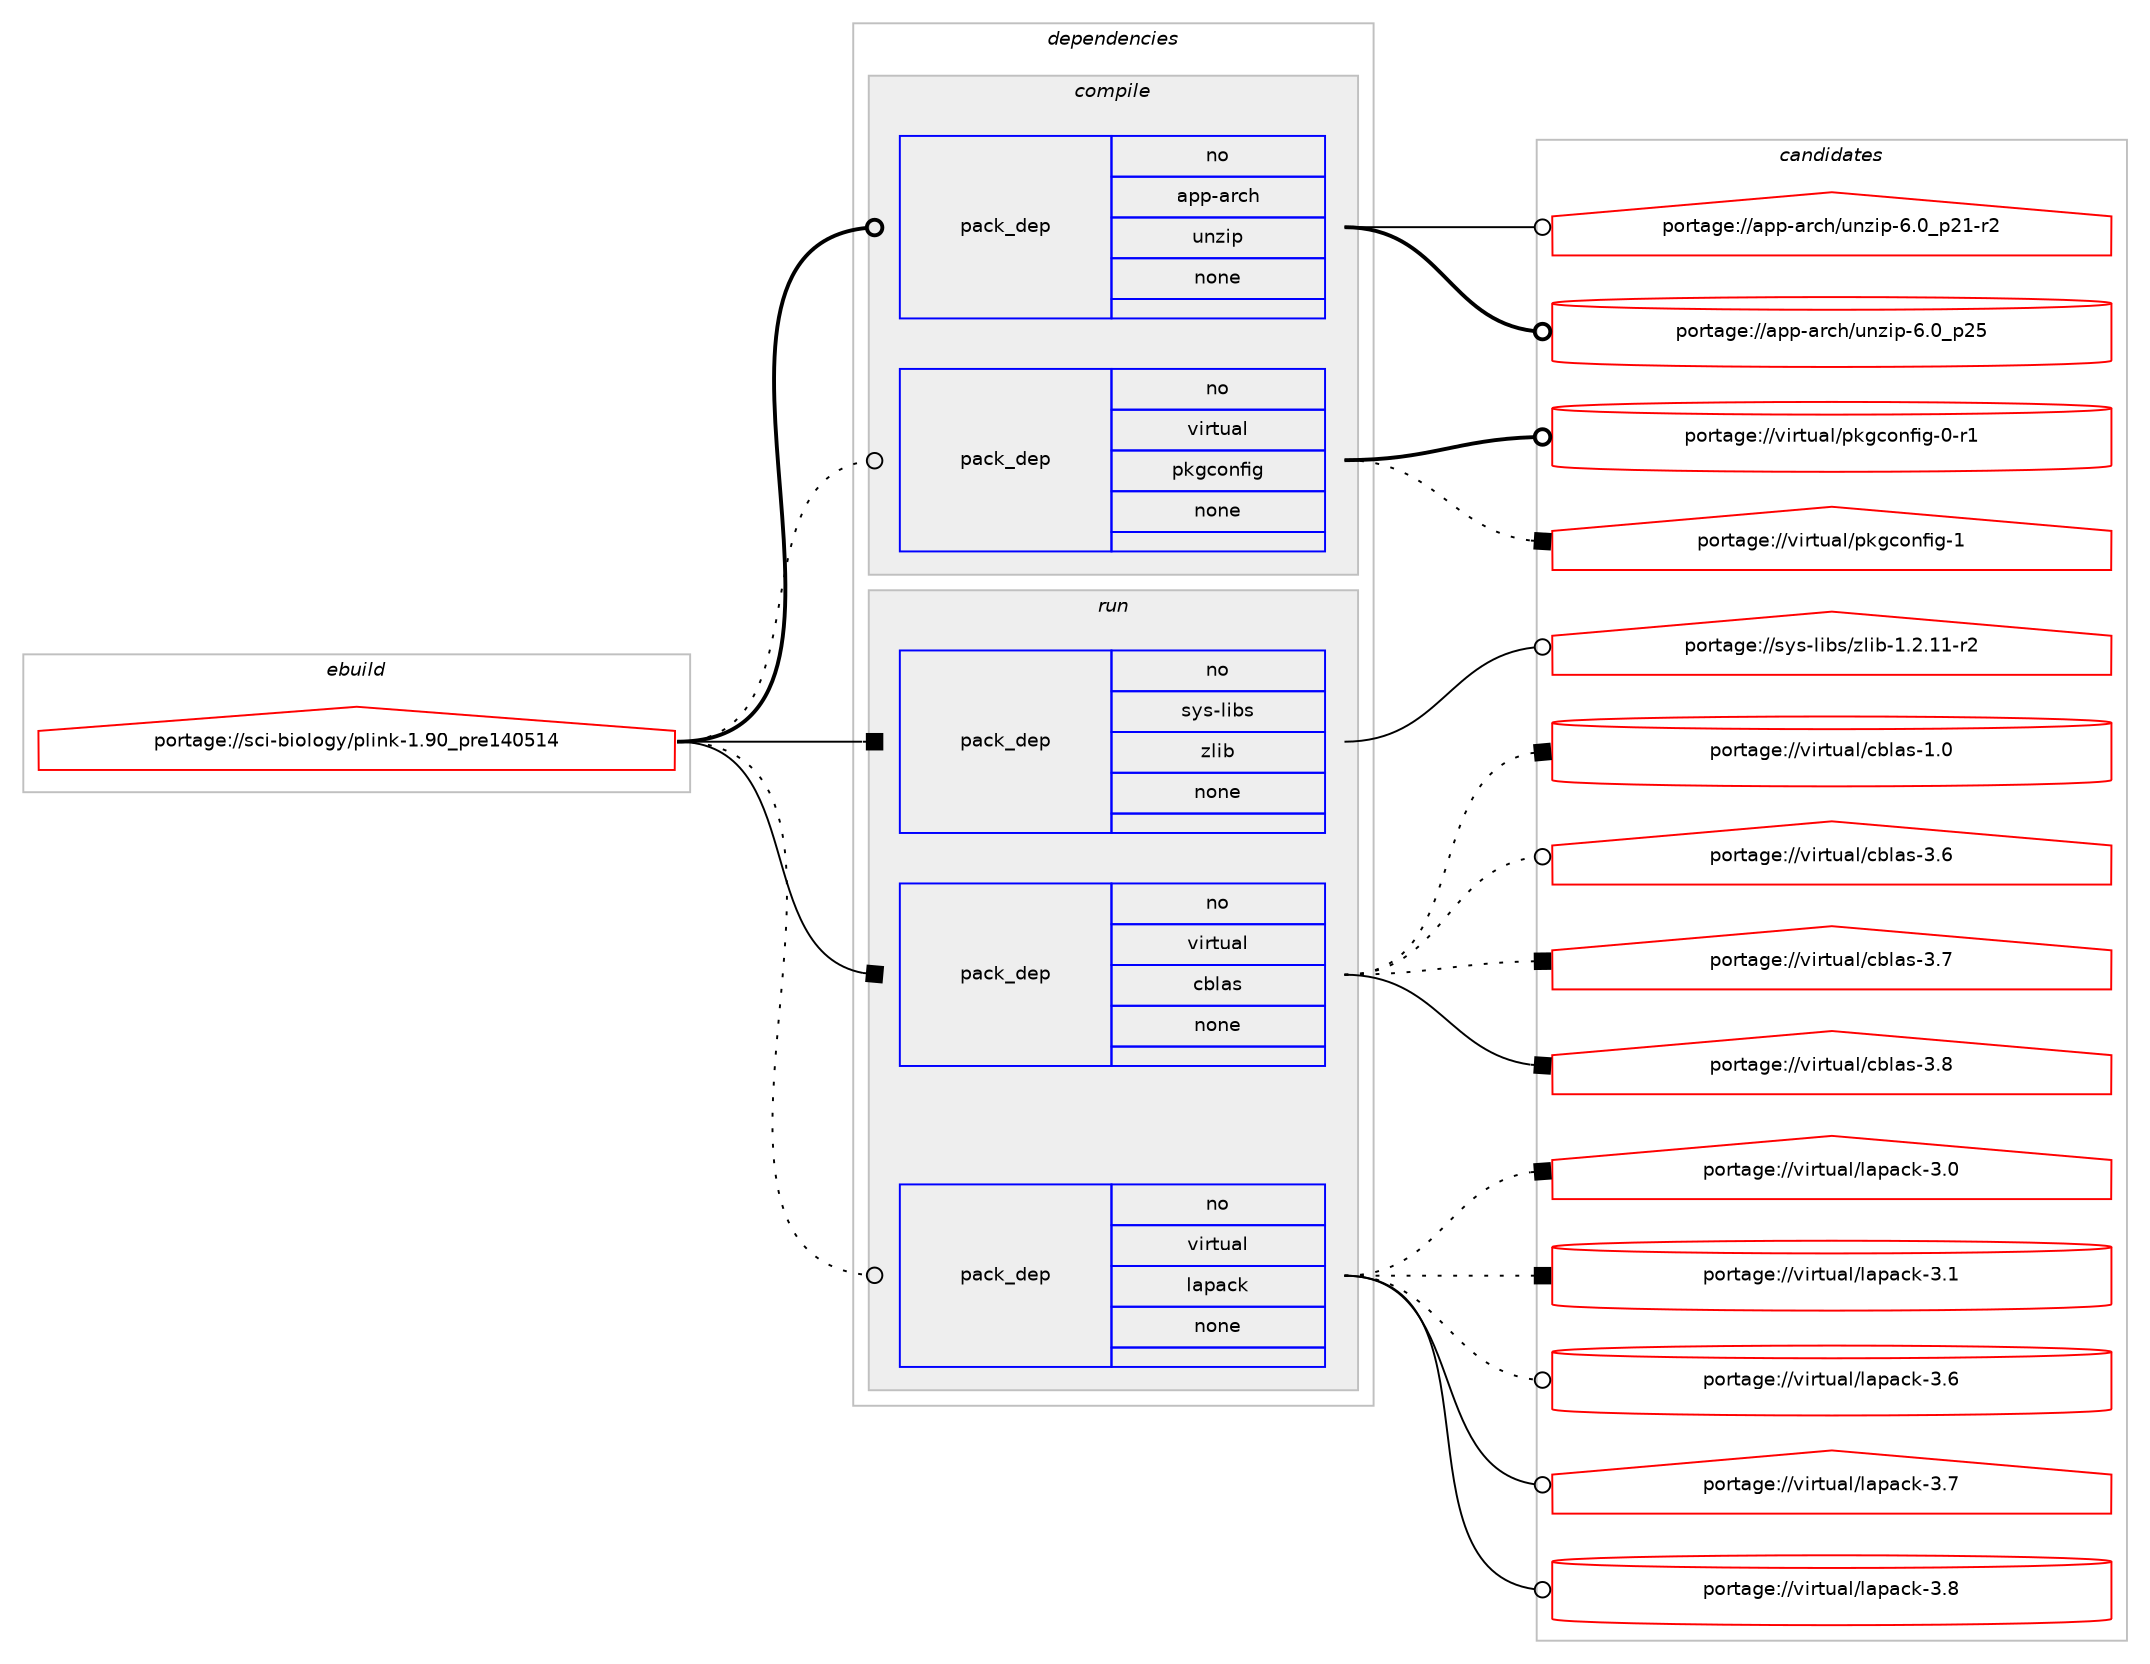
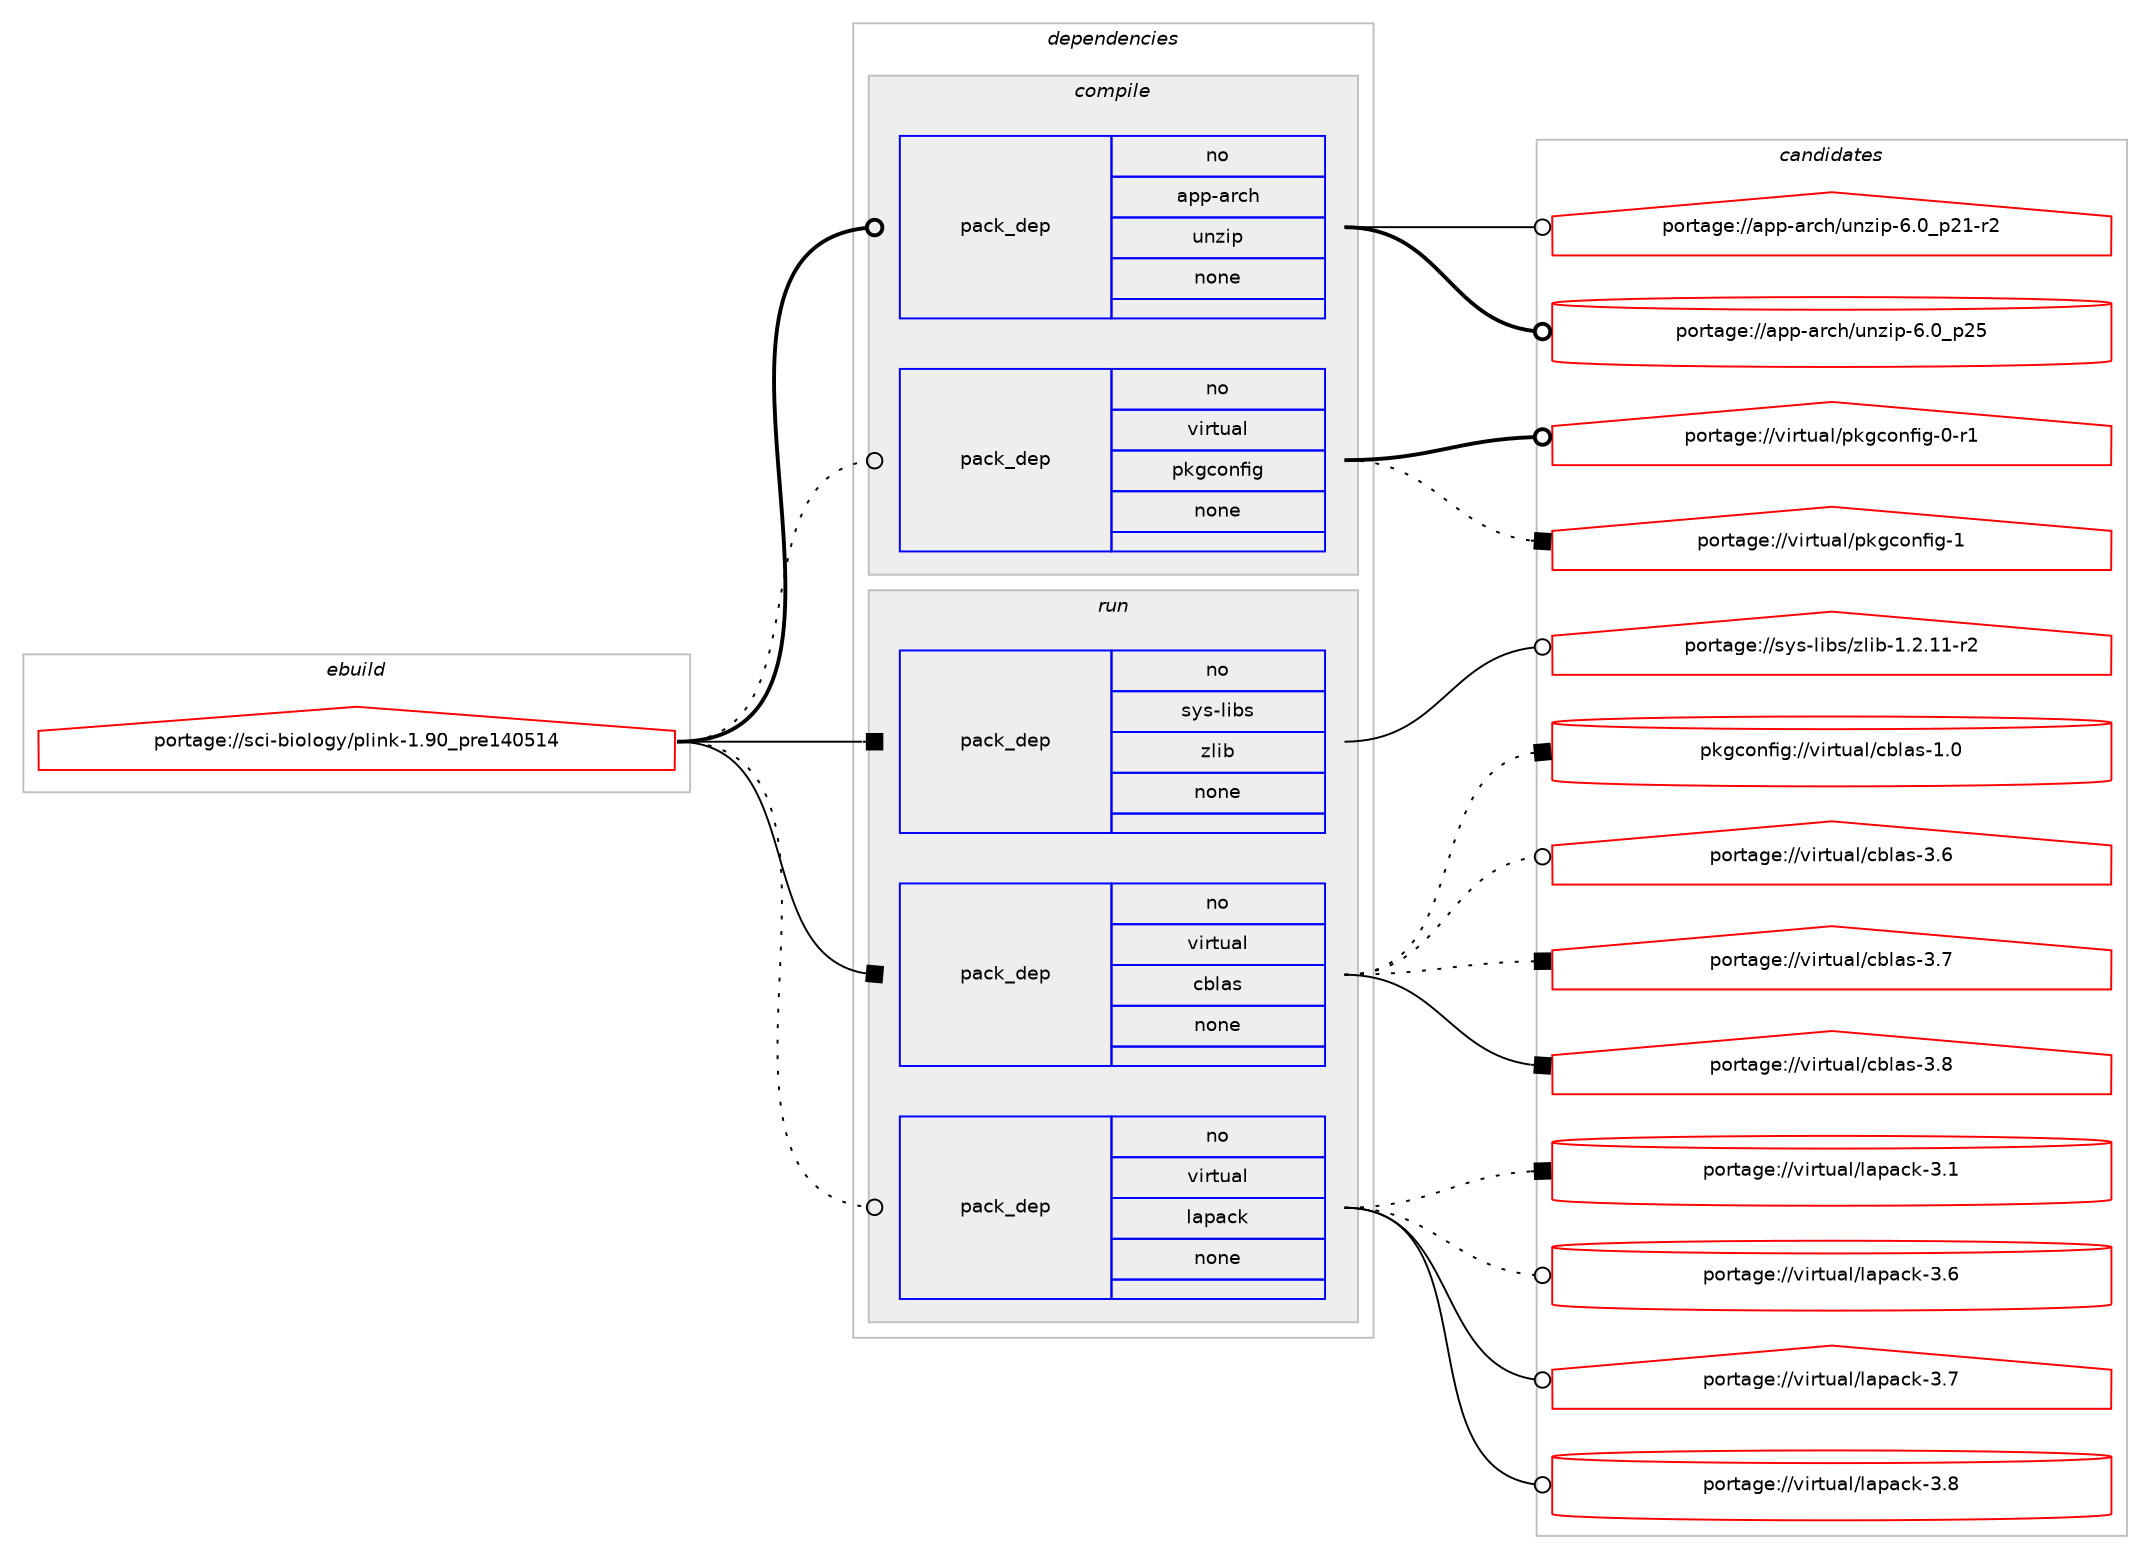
node "portage://virtual/pkgconfig-0-r1": shape cylinder -> house
node "portage://virtual/cblas-1.0": label "portage://virtual/cblas-1.0" -> "pkgconfig://virtual/cblas-1.0"
node "portage://virtual/lapack-3.0": removed
